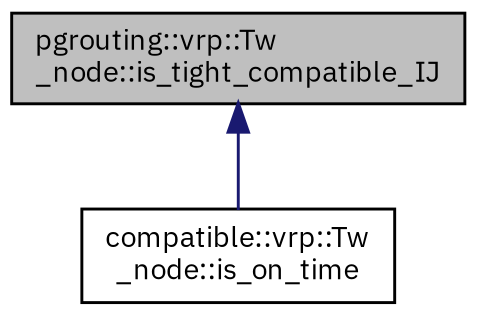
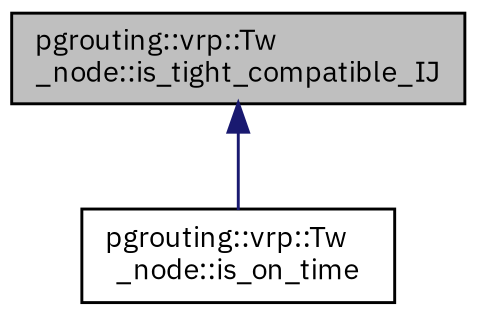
node "compatible::vrp::Tw _node::is_on_time": label "compatible::vrp::Tw _node::is_on_time" -> "pgrouting::vrp::Tw _node::is_on_time"
